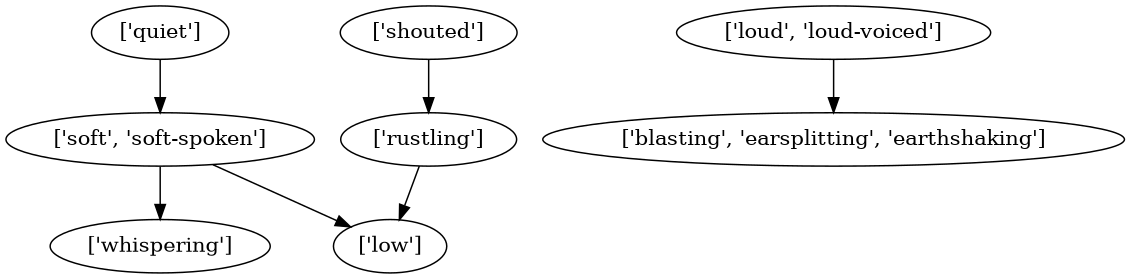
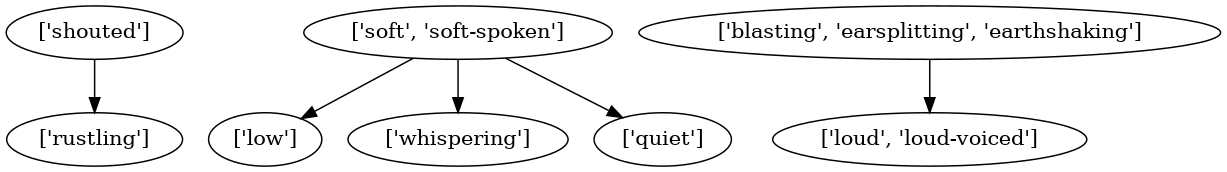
edge "['quiet']" -> "['soft', 'soft-spoken']": reversed
edge "['loud', 'loud-voiced']" -> "['blasting', 'earsplitting', 'earthshaking']": reversed
edge "['rustling']" -> "['low']": removed
